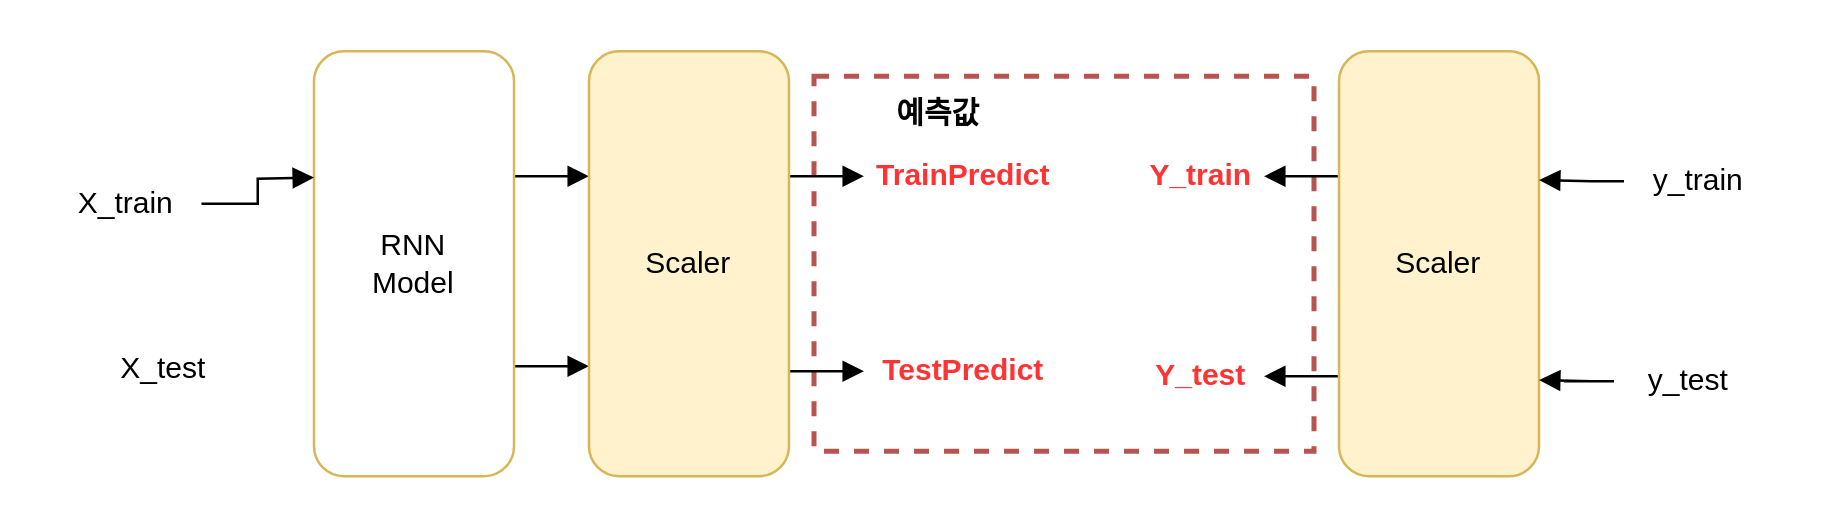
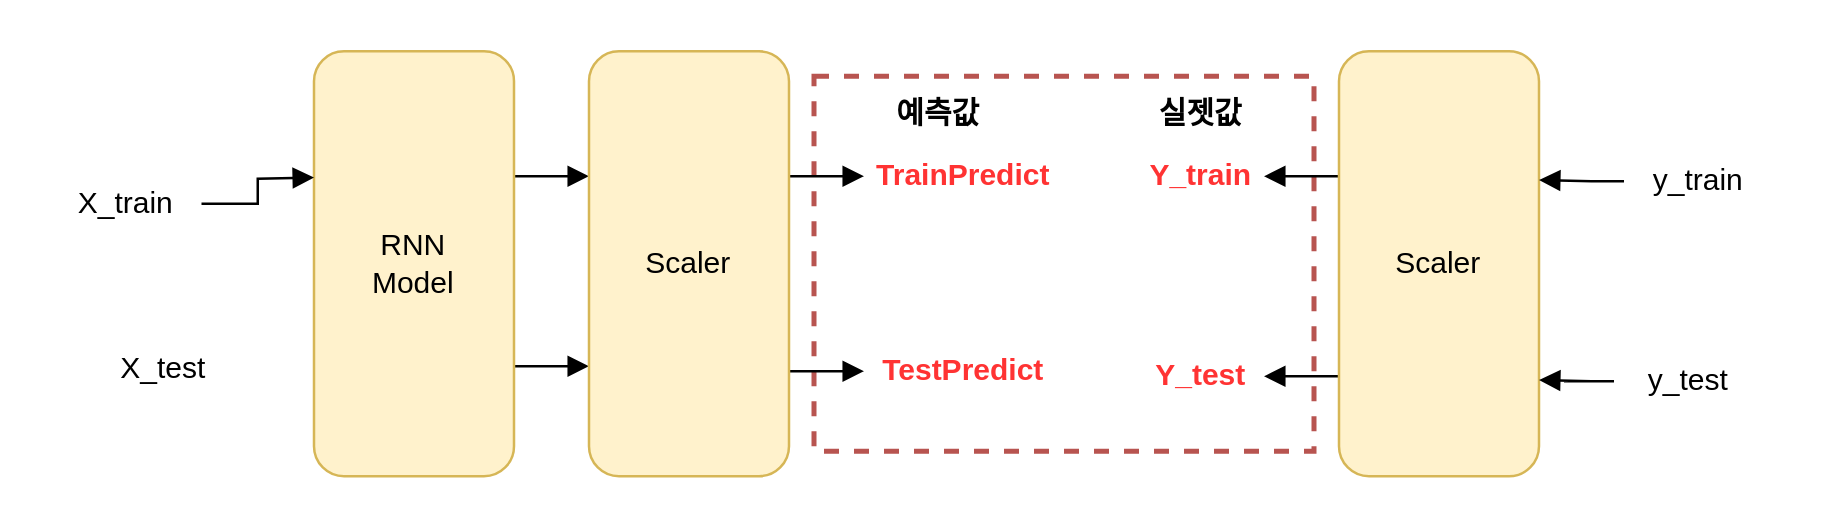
node "실젯값": added
node "RNN Model": fillcolor #ffffff -> #fff2cc
